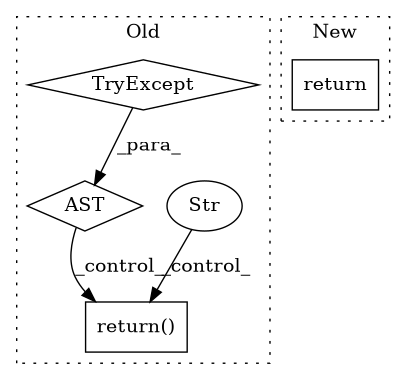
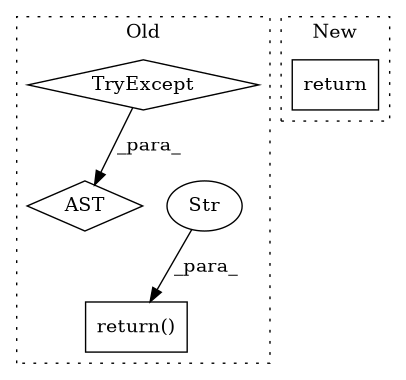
edge "AST" -> "return()": removed, label "_control_"
edge "Str" -> "return()": label "_control_" -> "_para_"
